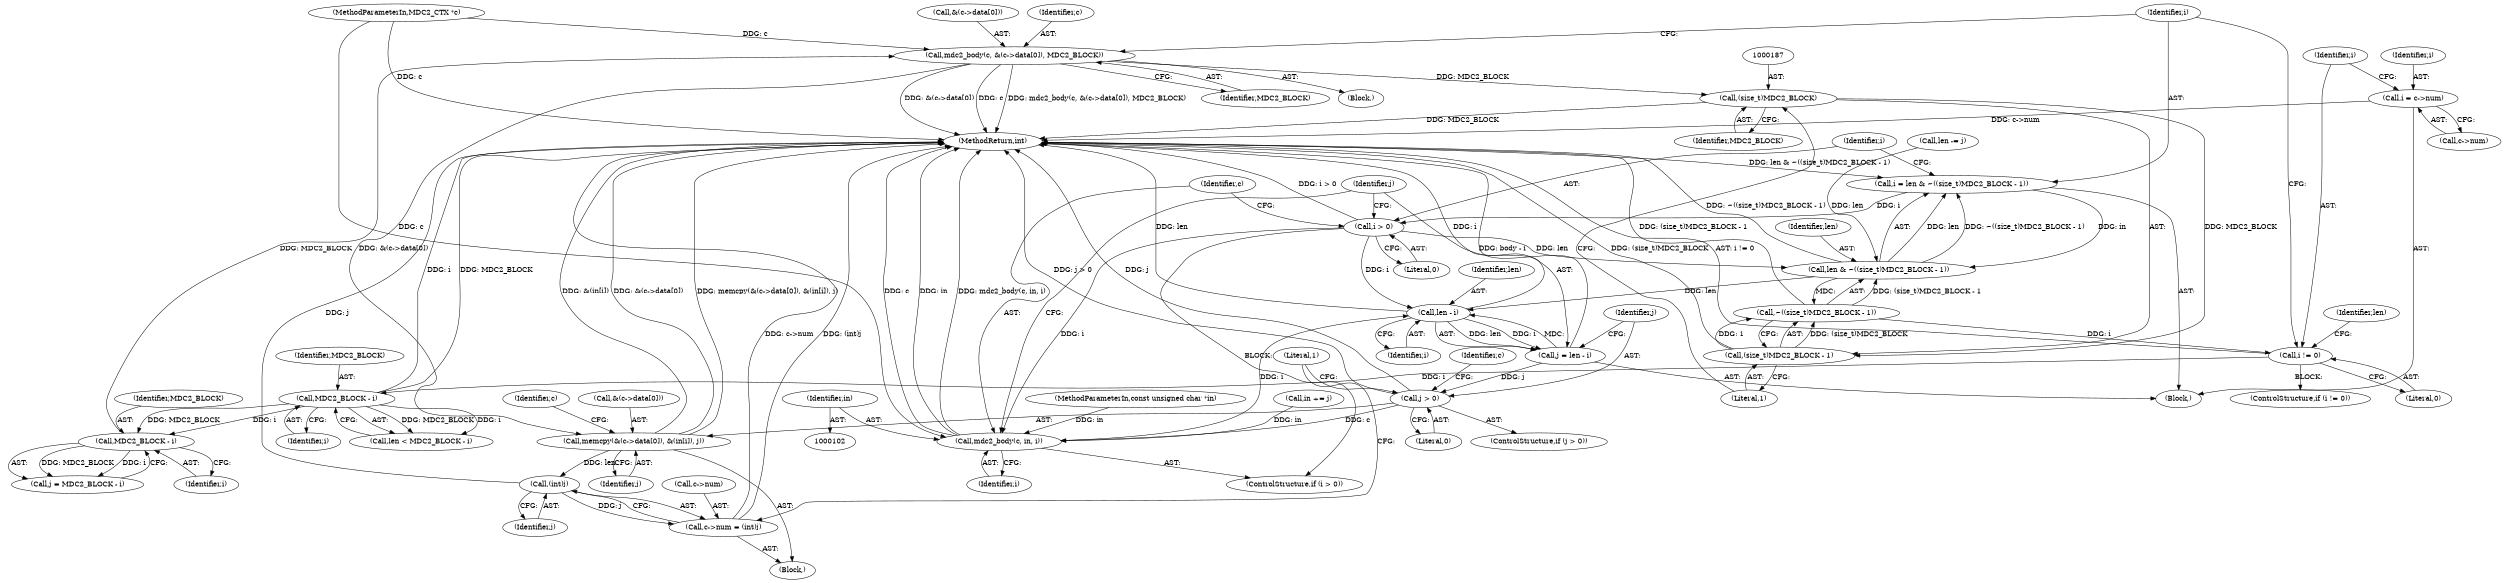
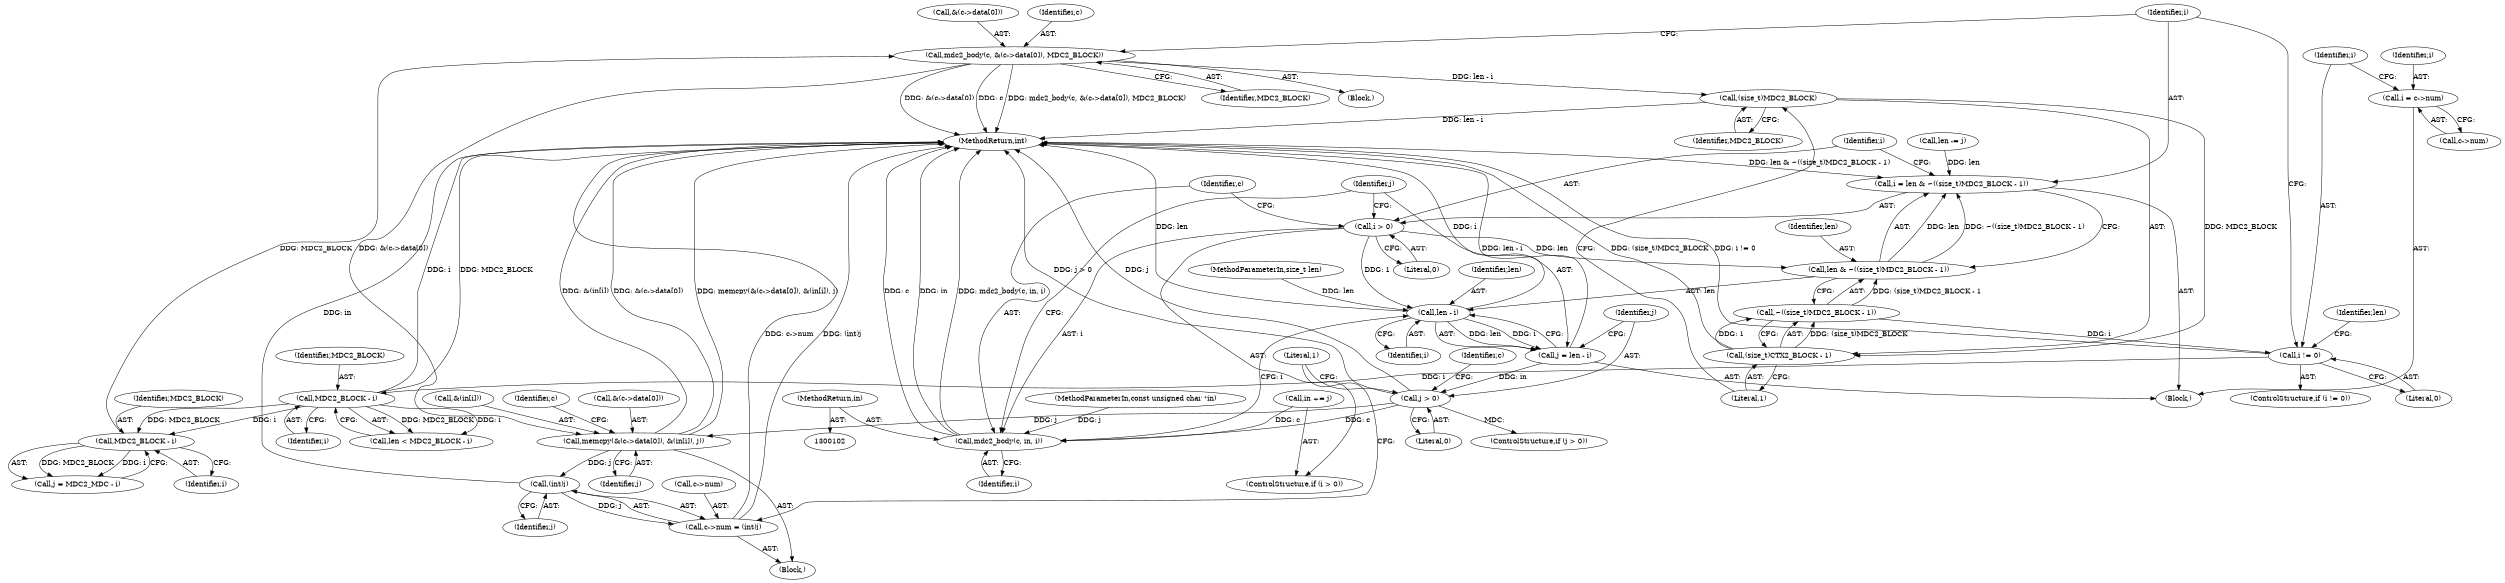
node "(MethodParameterIn,MDC2_CTX *c)": removed
node "1000187": removed
edge "(Call,mdc2_body(c, &(c->data[0]), MDC2_BLOCK))" -> "(Call,(size_t)MDC2_BLOCK)": label "DDG: MDC2_BLOCK" -> "DDG: len - i"
edge "(Call,(size_t)MDC2_BLOCK)" -> "(MethodReturn,int)": label "DDG: MDC2_BLOCK" -> "DDG: len - i"
edge "(Call,i = c->num)" -> "(MethodReturn,int)": removed, label "DDG: c->num"
edge "(Call,i > 0)" -> "(MethodReturn,int)": removed, label "DDG: i > 0"
edge "(Call,len & ~((size_t)MDC2_BLOCK - 1))" -> "(MethodReturn,int)": removed, label "DDG: ~((size_t)MDC2_BLOCK - 1)"
edge "(Call,~((size_t)MDC2_BLOCK - 1))" -> "(MethodReturn,int)": removed, label "DDG: (size_t)MDC2_BLOCK - 1"
edge "(Call,len -= j)" -> "(Call,len & ~((size_t)MDC2_BLOCK - 1))": now "(Call,len -= j)" -> "(Call,i = len & ~((size_t)MDC2_BLOCK - 1))"
edge "(Call,i = len & ~((size_t)MDC2_BLOCK - 1))" -> "(Call,i > 0)": label "DDG: i" -> "AST: "
edge "(Call,i = len & ~((size_t)MDC2_BLOCK - 1))" -> "(Call,len & ~((size_t)MDC2_BLOCK - 1))": label "DDG: in" -> "CFG: "
edge "(Call,j = len - i)" -> "(MethodReturn,int)": label "DDG: body - i" -> "DDG: len - i"
edge "(Call,i != 0)" -> "(MethodReturn,int)": label "AST: i != 0" -> "DDG: i != 0"
node "(MethodParameterIn,size_t len)": added
edge "(Call,i > 0)" -> "(Call,len - i)": label "DDG: i" -> "DDG: 1"
edge "(Call,len & ~((size_t)MDC2_BLOCK - 1))" -> "(Call,len - i)": label "DDG: len" -> "AST: len"
edge "(Call,len & ~((size_t)MDC2_BLOCK - 1))" -> "(Call,~((size_t)MDC2_BLOCK - 1))": label "MDC: " -> "CFG: "
edge "(Call,(int)j)" -> "(MethodReturn,int)": label "DDG: j" -> "DDG: in"
edge "(Call,i > 0)" -> "(Call,mdc2_body(c, in, i))": label "DDG: i" -> "AST: i"
edge "(Call,j = len - i)" -> "(Call,len - i)": label "MDC: " -> "CFG: "
edge "(Call,i > 0)" -> "(ControlStructure,if (i > 0))": label "BLOCK: " -> "AST: "
node "(Call,(size_t)MDC2_BLOCK - 1)": label "(Call,(size_t)MDC2_BLOCK - 1)" -> "(Call,(size_t)CTX2_BLOCK - 1)"
edge "(Call,mdc2_body(c, in, i))" -> "(Call,len - i)": label "DDG: i" -> "CFG: i"
edge "(Call,j = len - i)" -> "(Call,j > 0)": label "DDG: j" -> "DDG: in"
edge "(Call,i != 0)" -> "(ControlStructure,if (i != 0))": label "BLOCK: " -> "AST: "
node "(Call,&(in[i]))": added
node "(Identifier,in)": label "(Identifier,in)" -> "(MethodReturn,in)"
edge "(Call,j > 0)" -> "(Call,memcpy(&(c->data[0]), &(in[i]), j))": label "AST: " -> "DDG: j"
edge "(MethodParameterIn,const unsigned char *in)" -> "(Call,mdc2_body(c, in, i))": label "DDG: in" -> "DDG: j"
edge "(Call,in += j)" -> "(Call,mdc2_body(c, in, i))": label "DDG: in" -> "DDG: c"
edge "(Call,j > 0)" -> "(ControlStructure,if (j > 0))": label "AST: " -> "MDC: "
node "1000102": label "1000102" -> "1300102"
edge "(Call,memcpy(&(c->data[0]), &(in[i]), j))" -> "(Call,(int)j)": label "DDG: len" -> "DDG: j"
edge "(Call,mdc2_body(c, in, i))" -> "(ControlStructure,if (i > 0))": now "(Call,in += j)" -> "(ControlStructure,if (i > 0))"
node "(Call,j = MDC2_BLOCK - i)": label "(Call,j = MDC2_BLOCK - i)" -> "(Call,j = MDC2_MDC - i)"
edge "(Call,c->num = (int)j)" -> "(Call,(int)j)": label "CFG: " -> "AST: "
